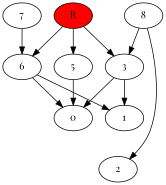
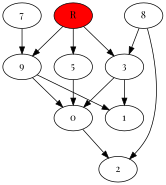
node "6": label "6" -> "9"
edge "0" -> "2": added
